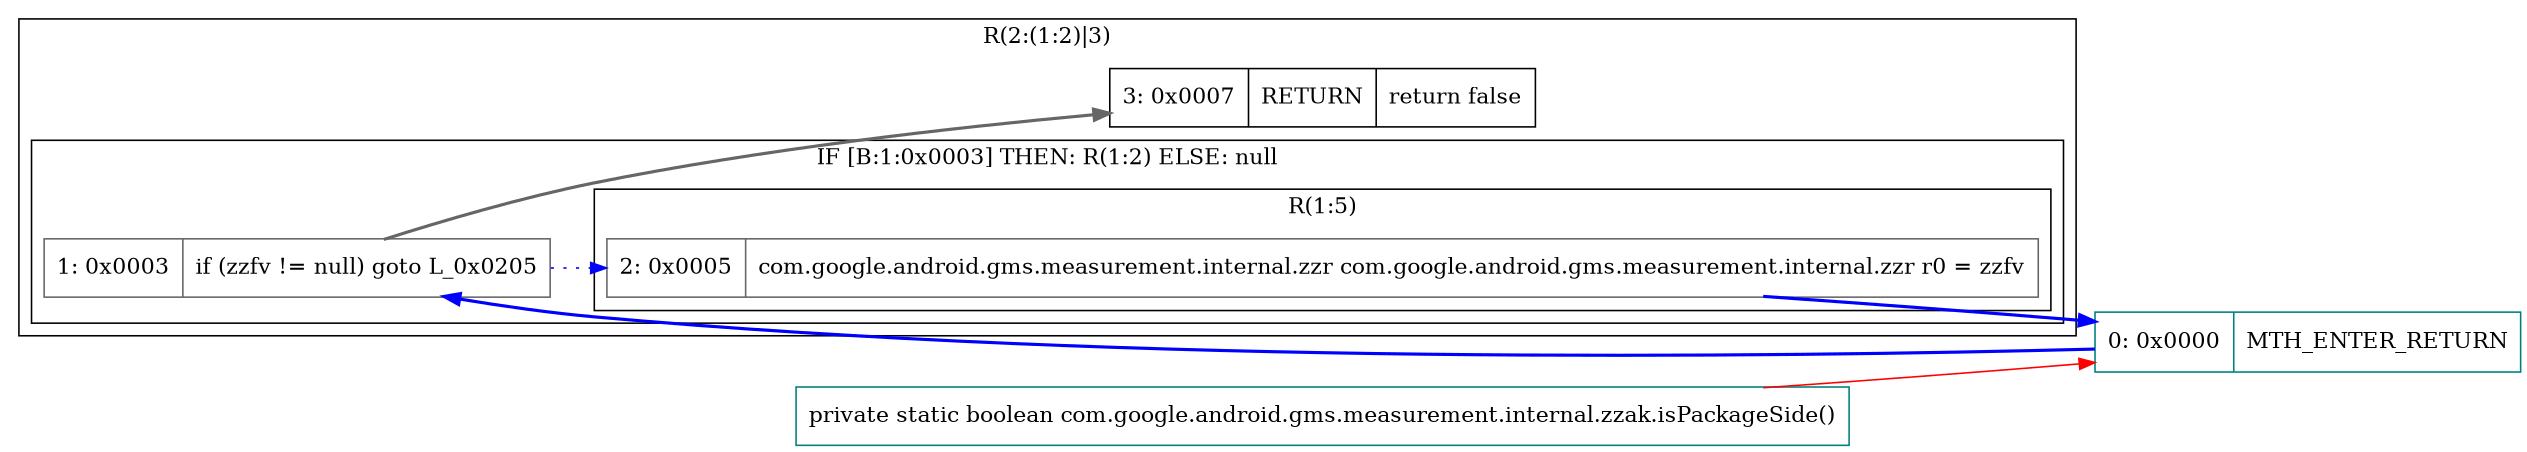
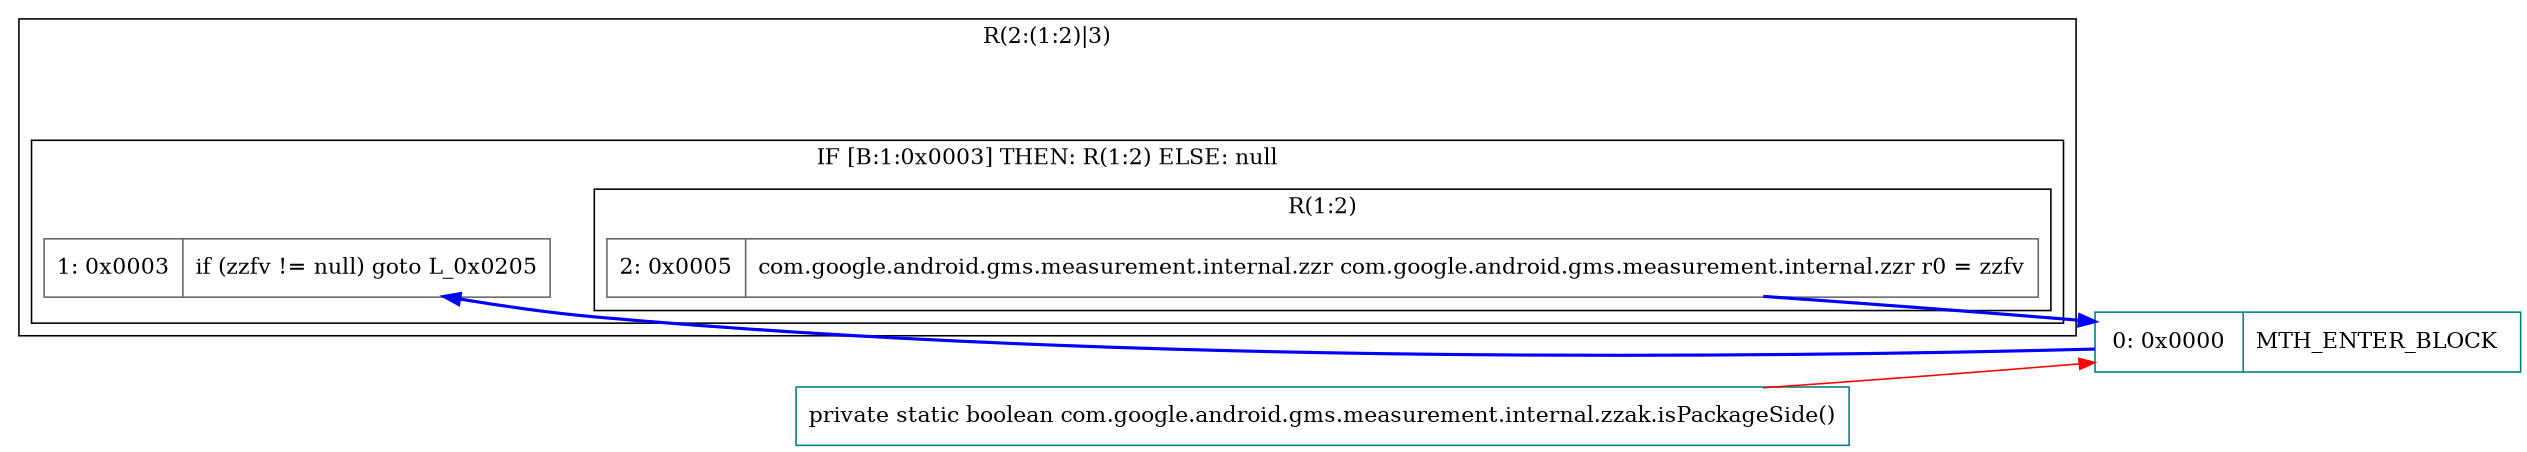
node "3: 0x0007": removed
cluster "R(1:5)": label "R(1:5)" -> "R(1:2)"
edge "1: 0x0003" -> "2: 0x0005": removed
node "0: 0x0000": text "MTH_ENTER_RETURN" -> "MTH_ENTER_BLOCK"
